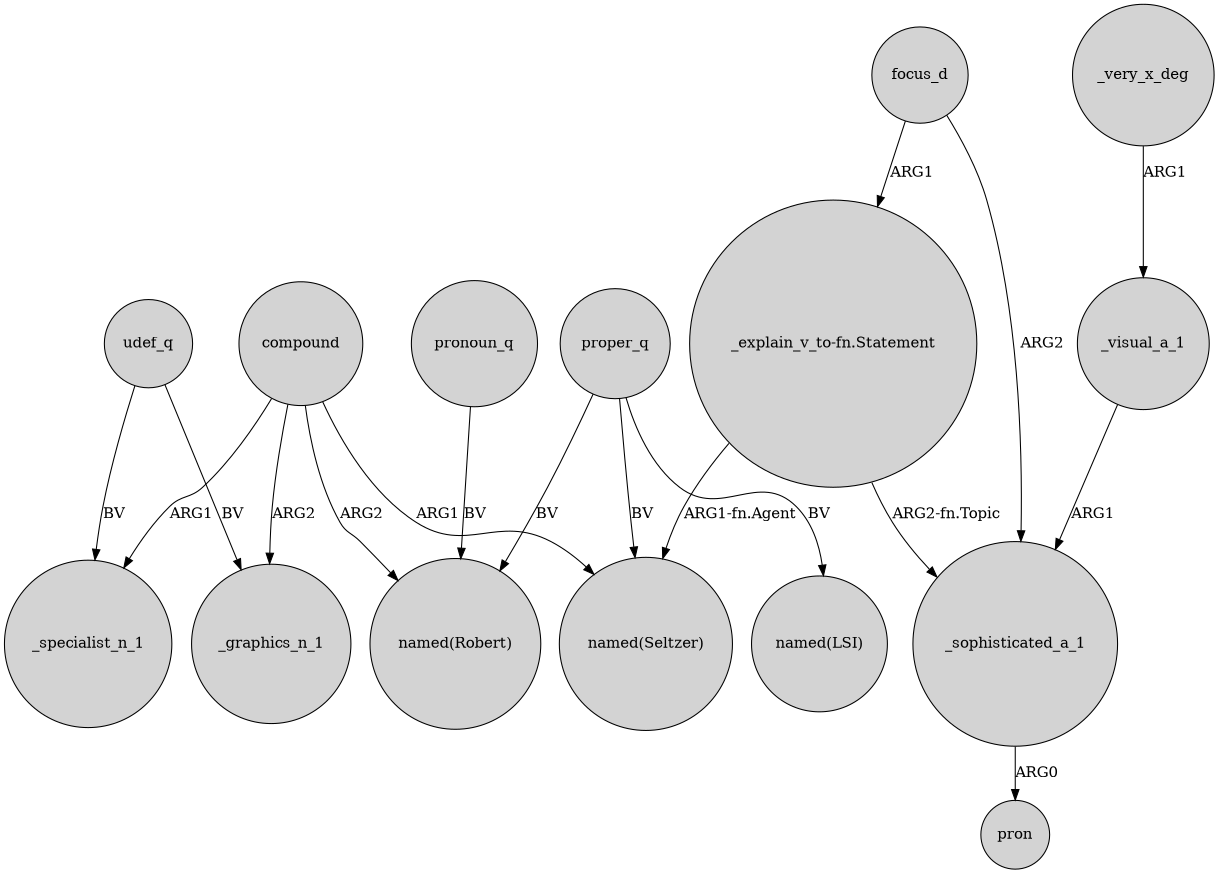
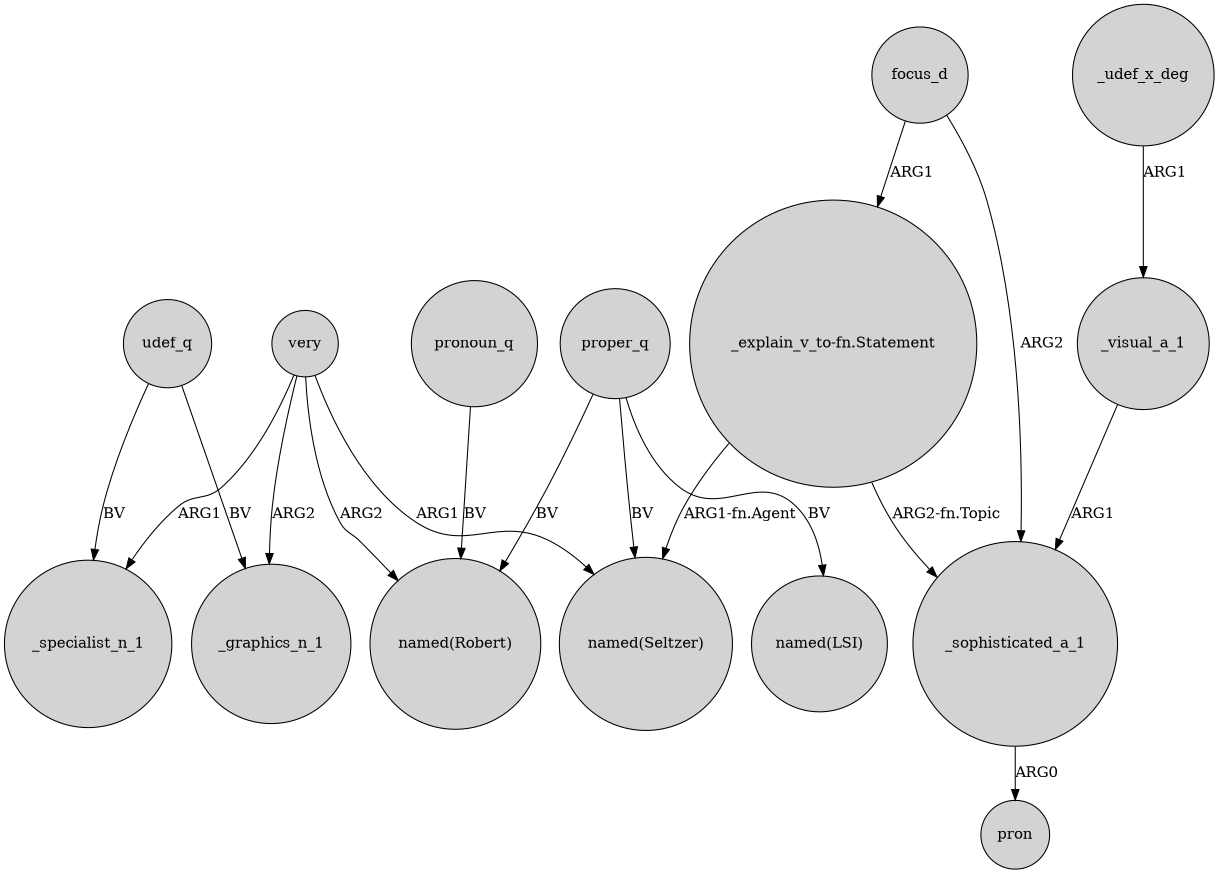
node "_very_x_deg": label "_very_x_deg" -> "_udef_x_deg"
node "compound": label "compound" -> "very"
